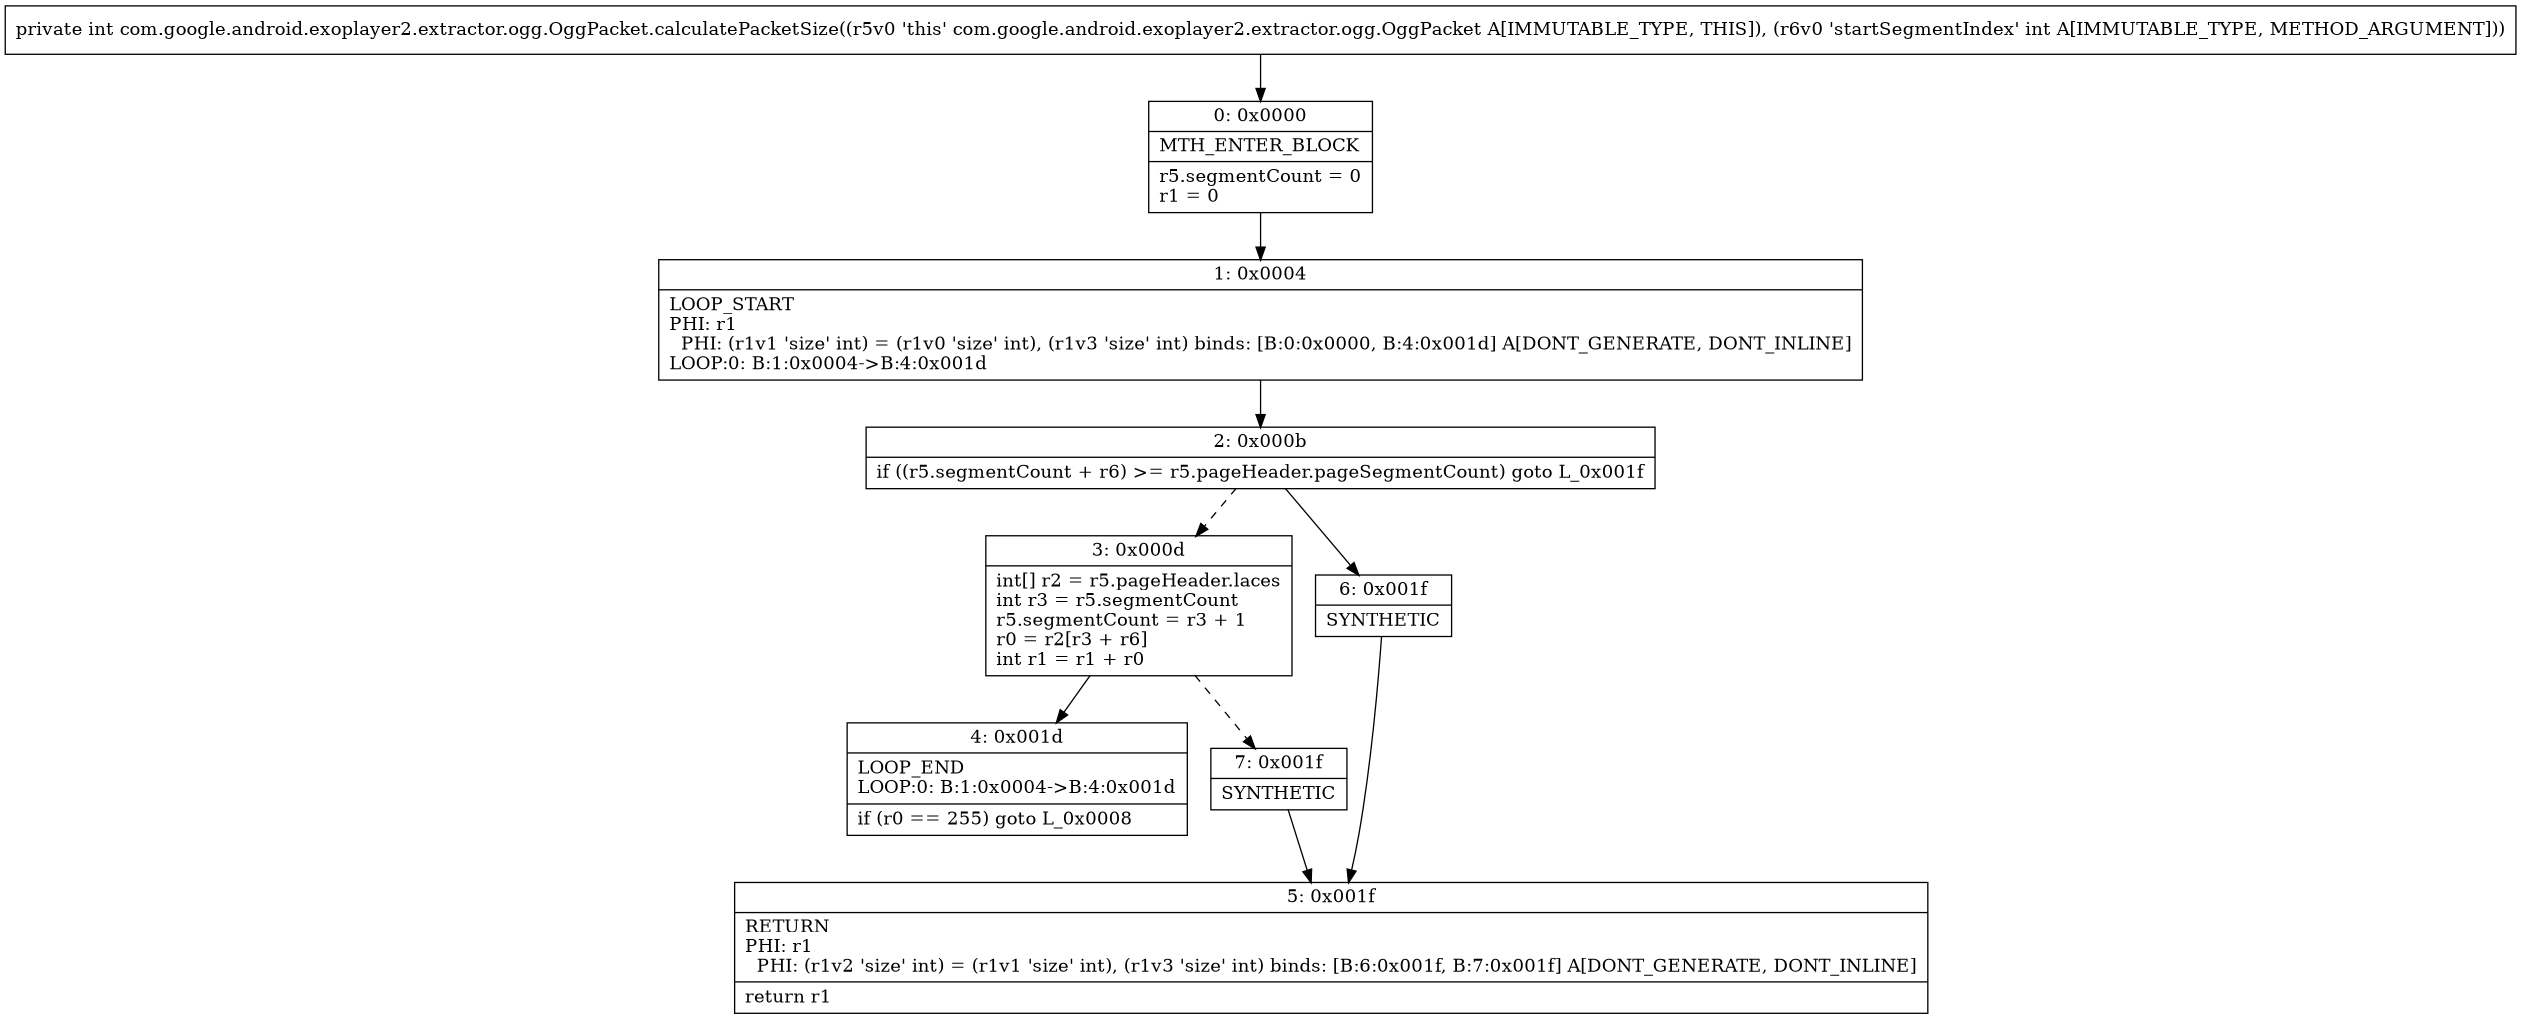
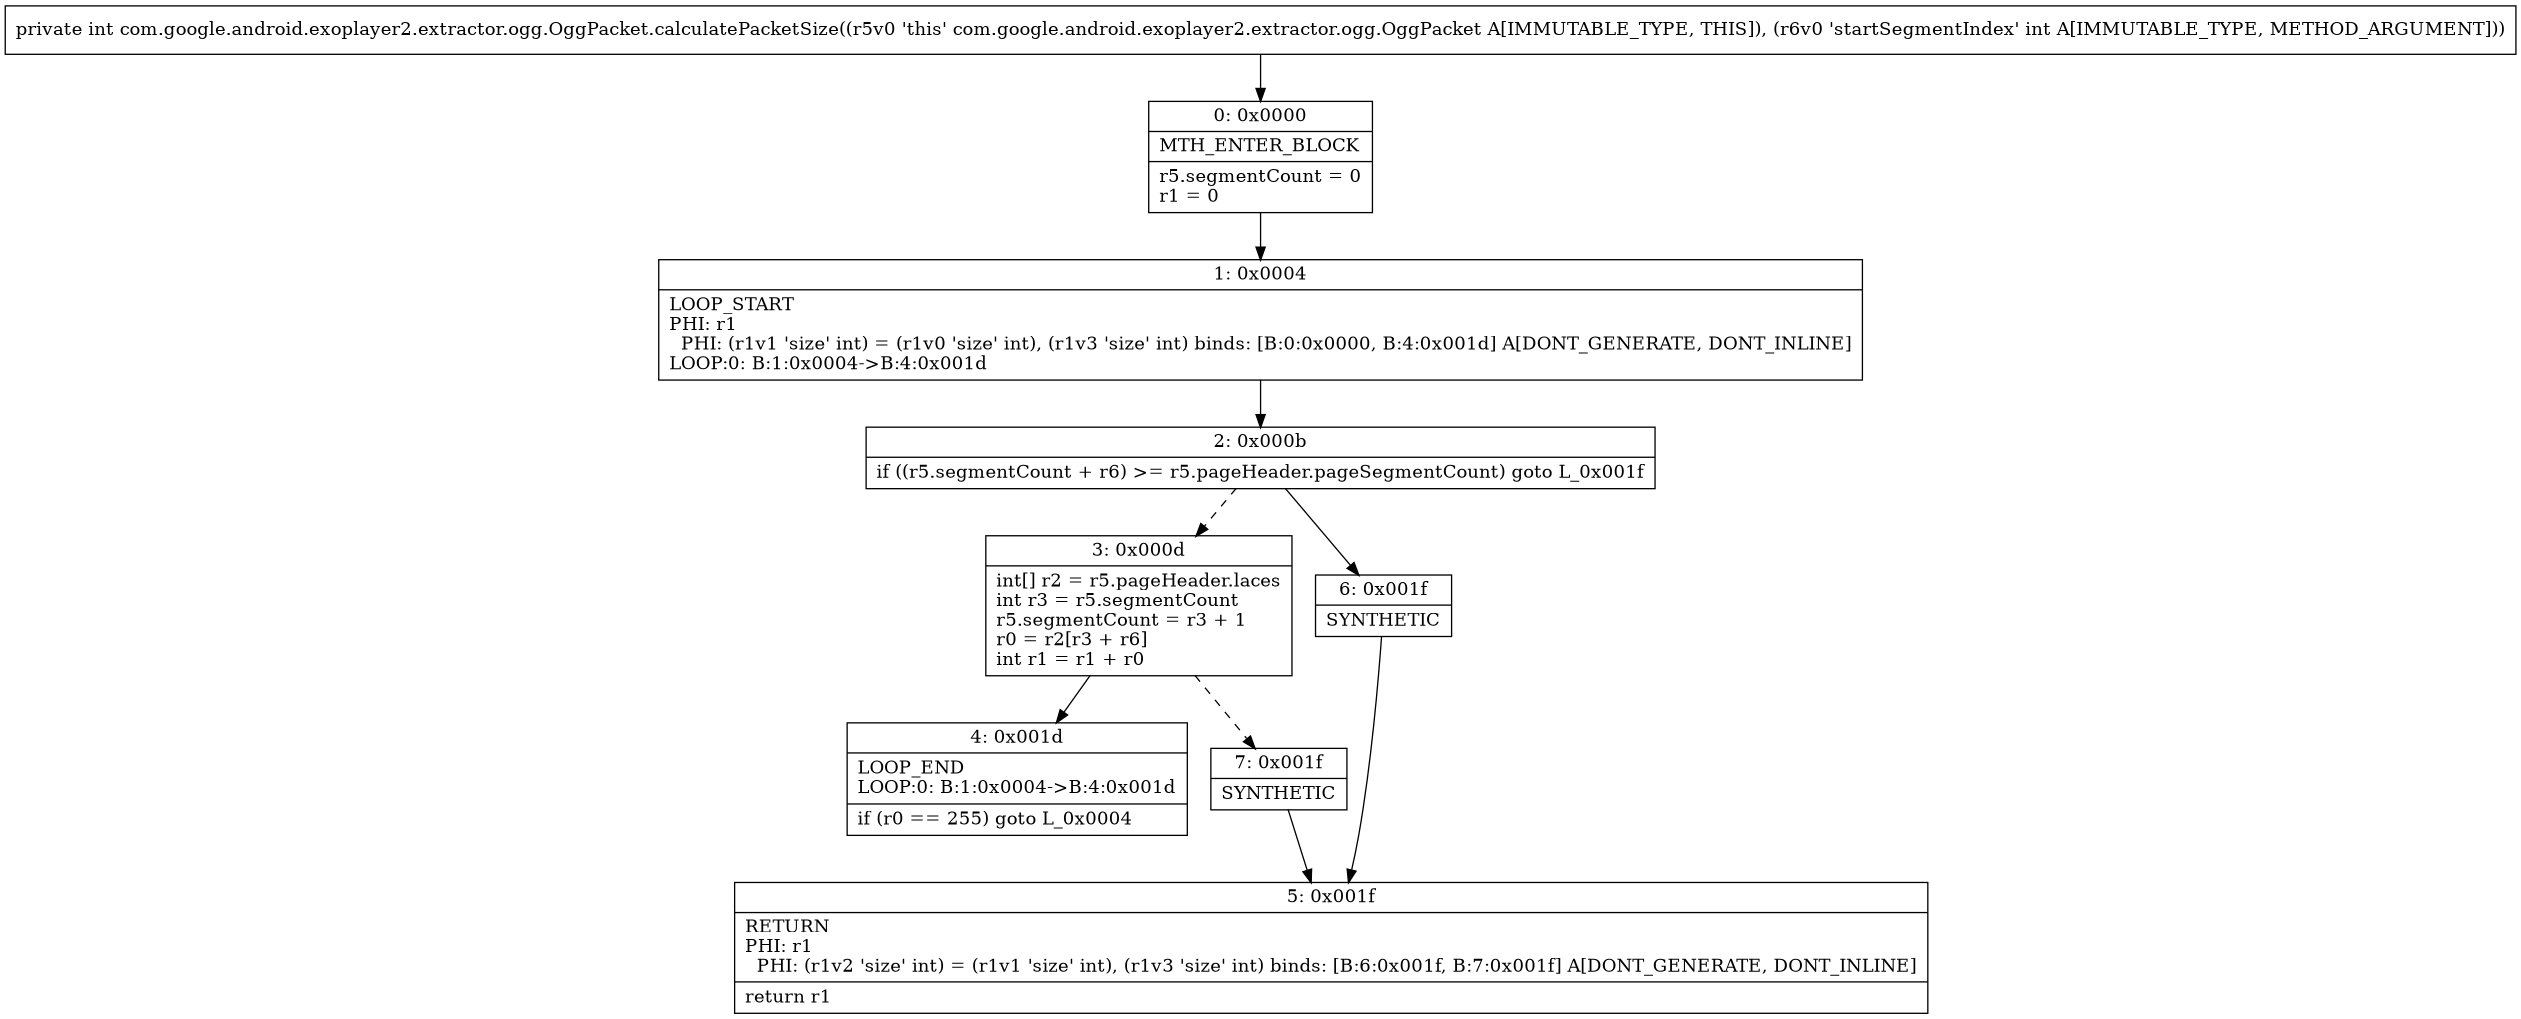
node "4: 0x001d": text "if (r0 == 255) goto L_0x0008" -> "if (r0 == 255) goto L_0x0004"
